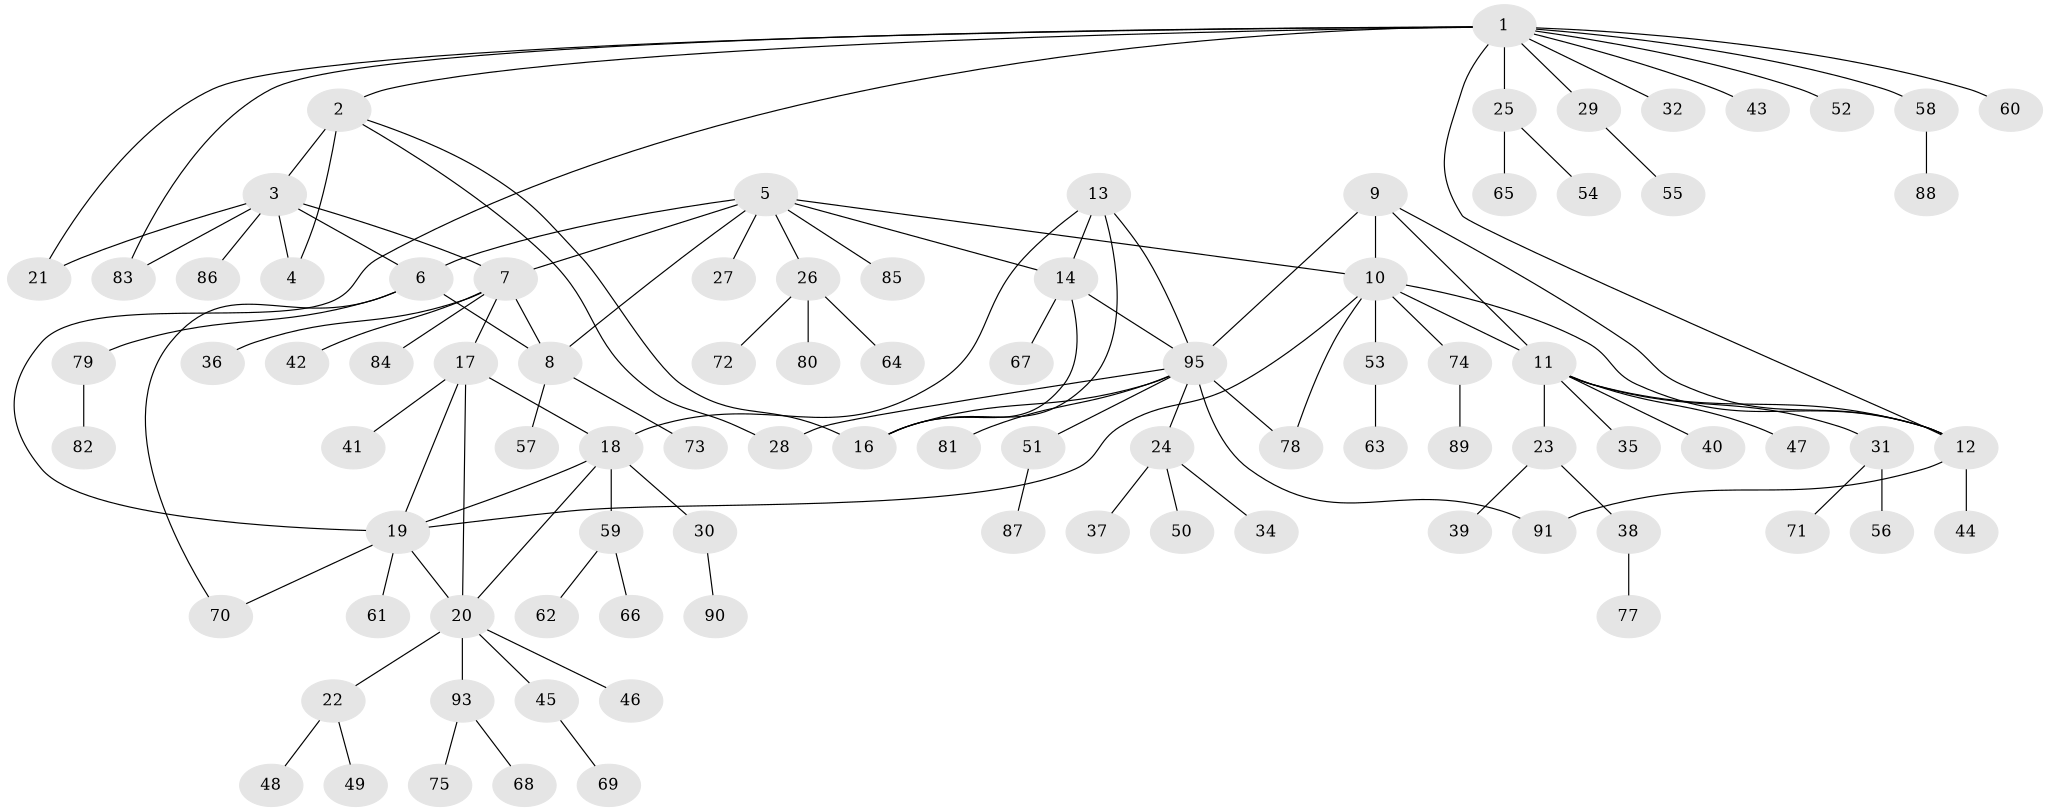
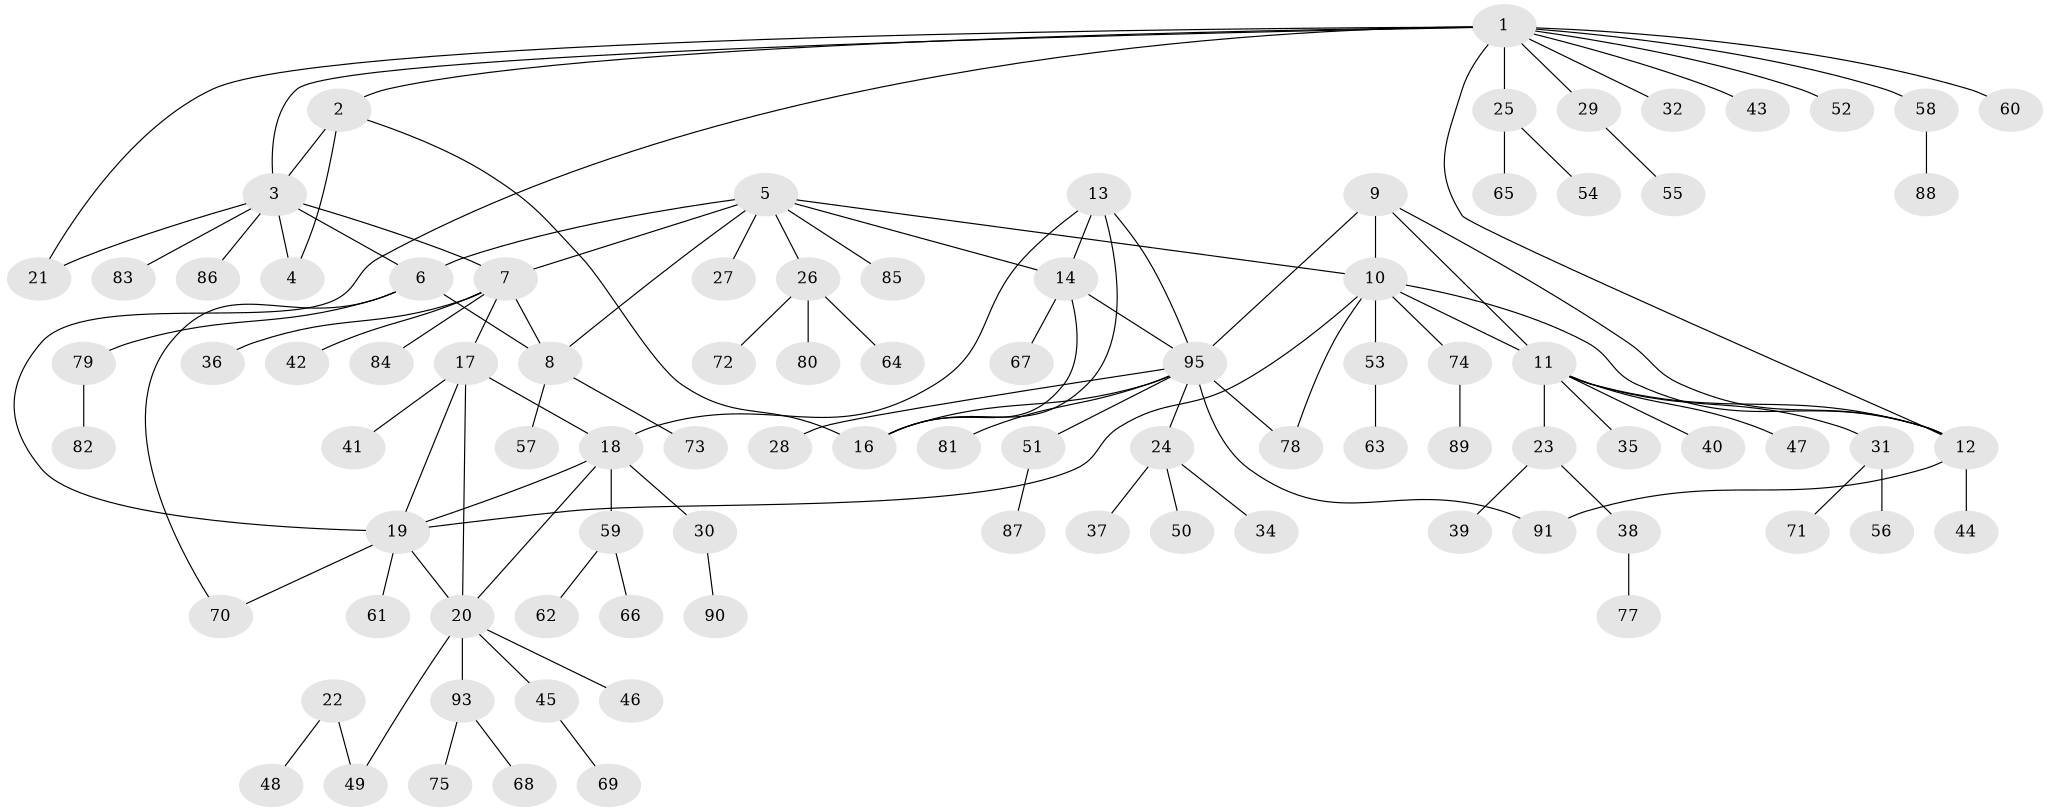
edge "1" -- "83": now "1" -- "3"
edge "2" -- "28": removed
edge "20" -- "22": now "20" -- "49"
